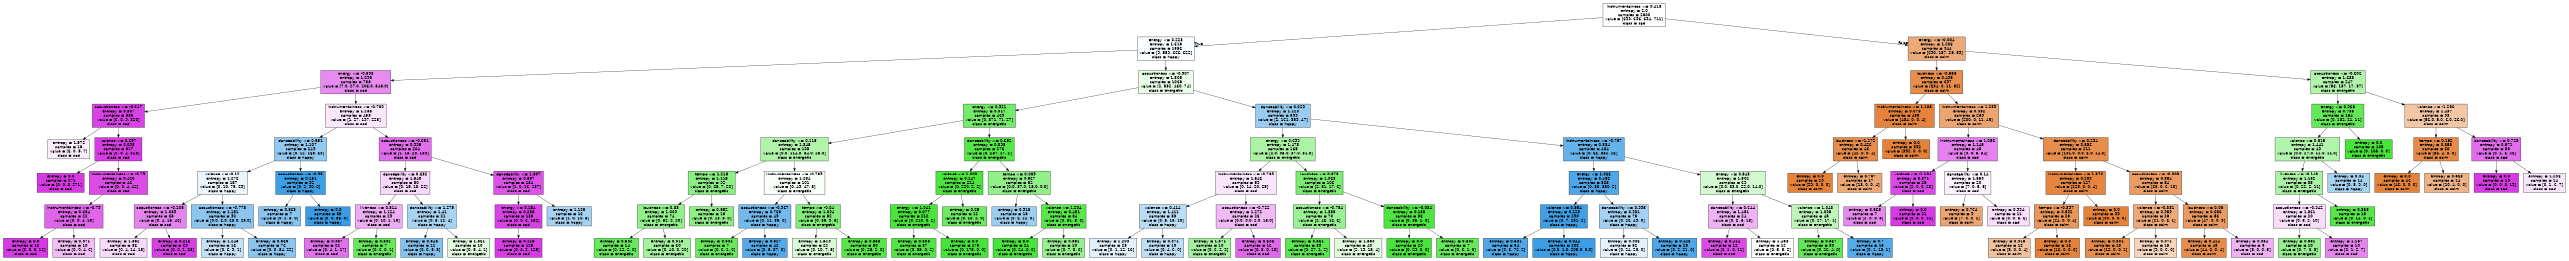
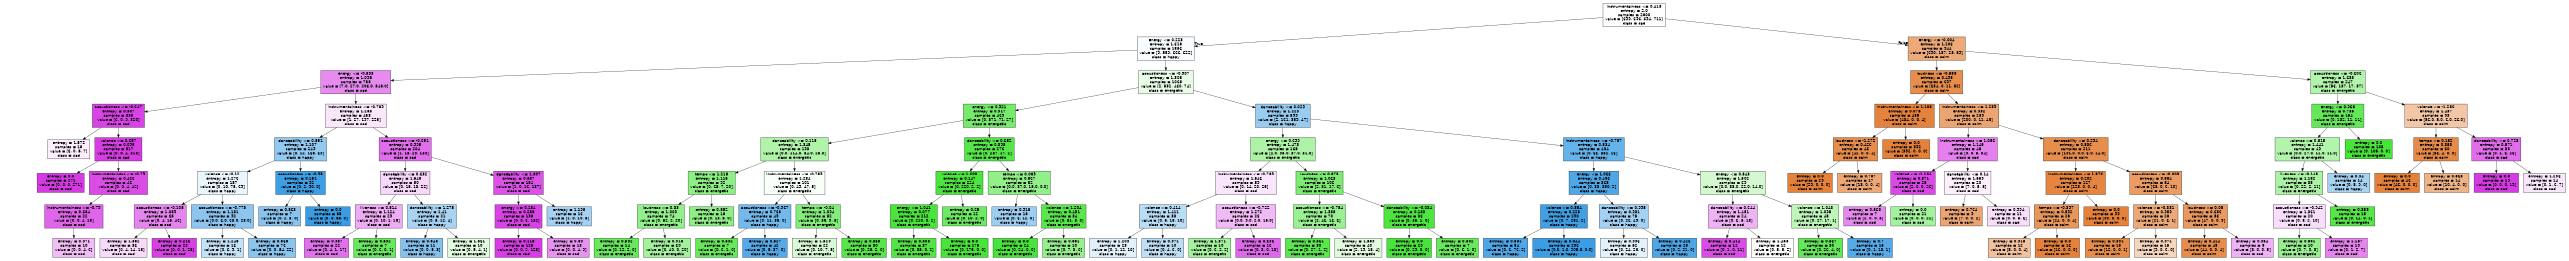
node "entropy = 0.0 samples = 21 value = [0, 0, 0, 21] class = sad": fillcolor #d739e5 -> #a3f29c
node "entropy = 0.0 samples = 12 value = [0, 0, 0, 12] class = sad": removed
node "entropy = 0.89 samples = 13 value = [0, 0, 4, 9] class = sad": added
